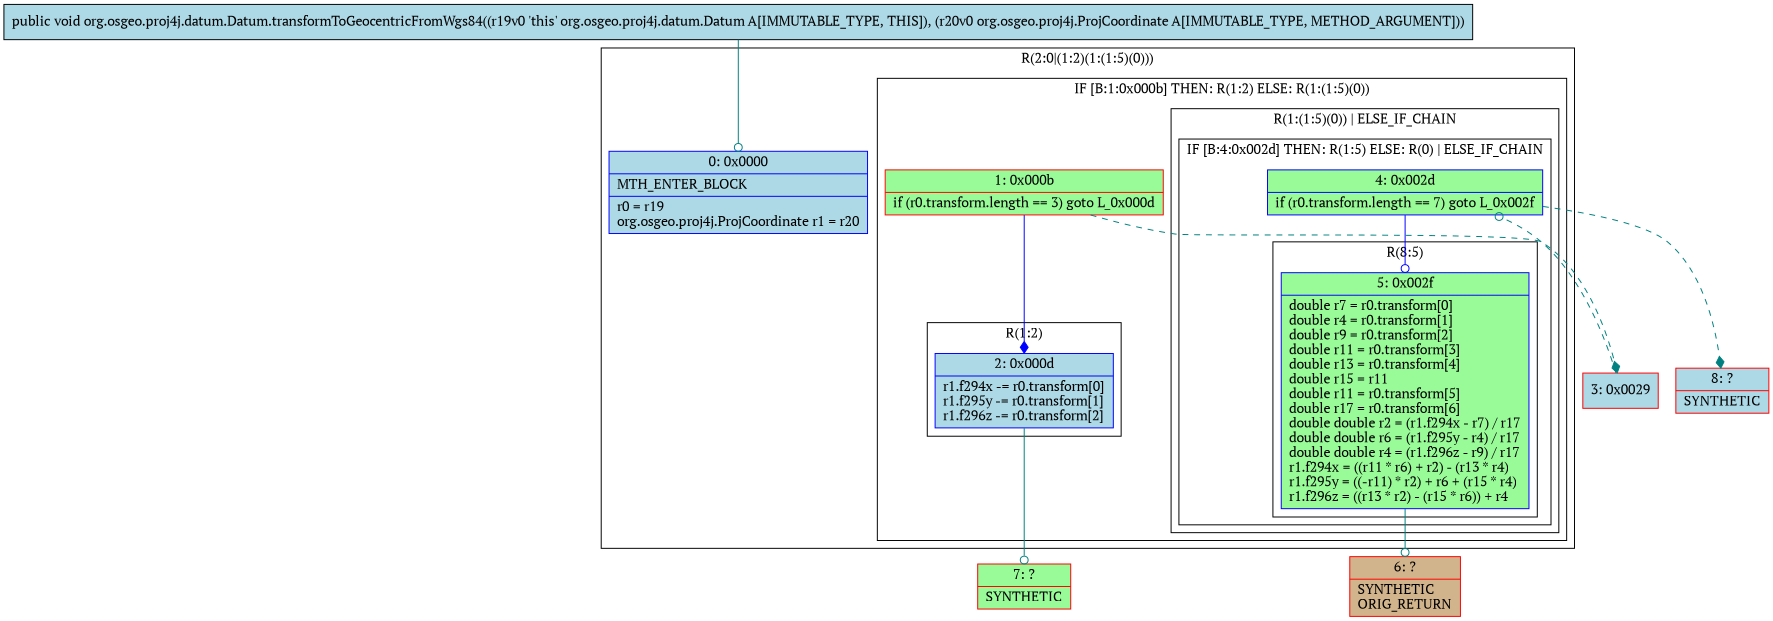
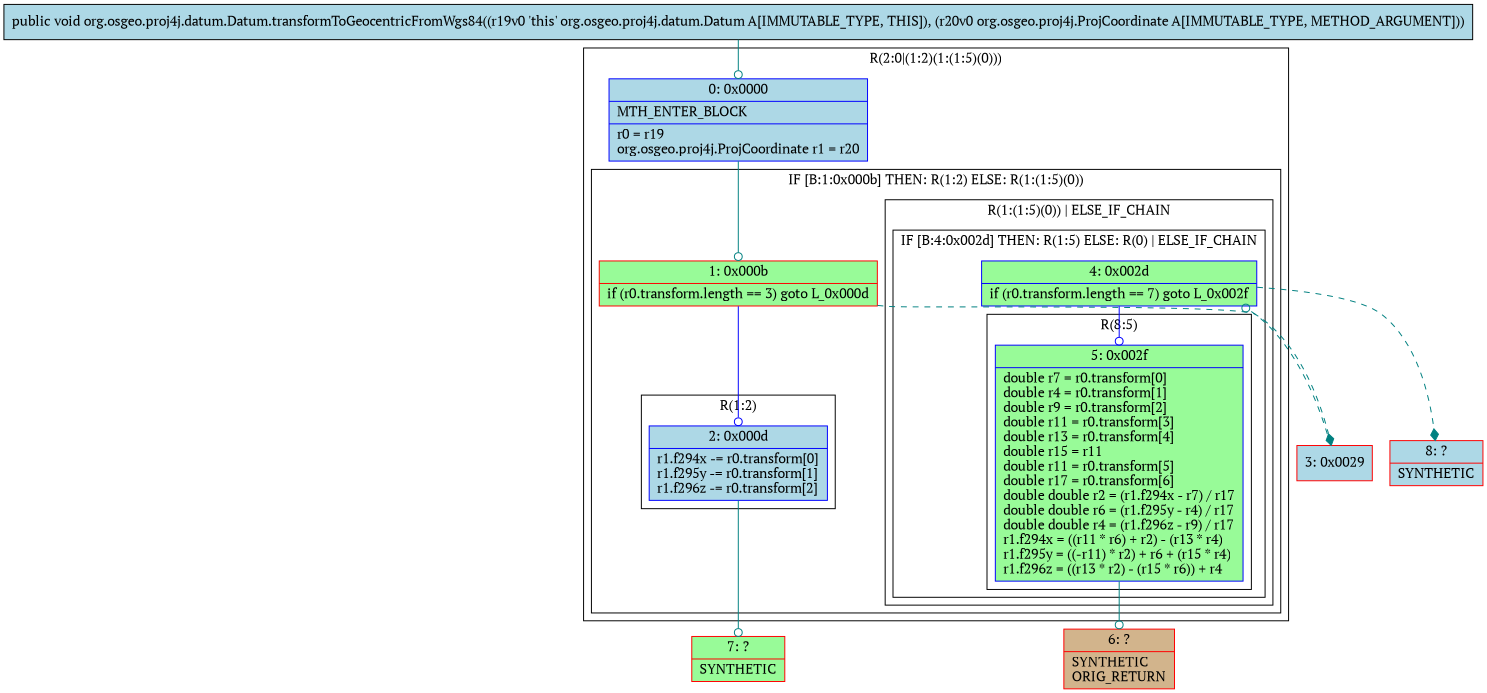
edge "0: 0x0000" -> "1: 0x000b": added
edge "1: 0x000b" -> "2: 0x000d": arrowhead diamond -> odot
